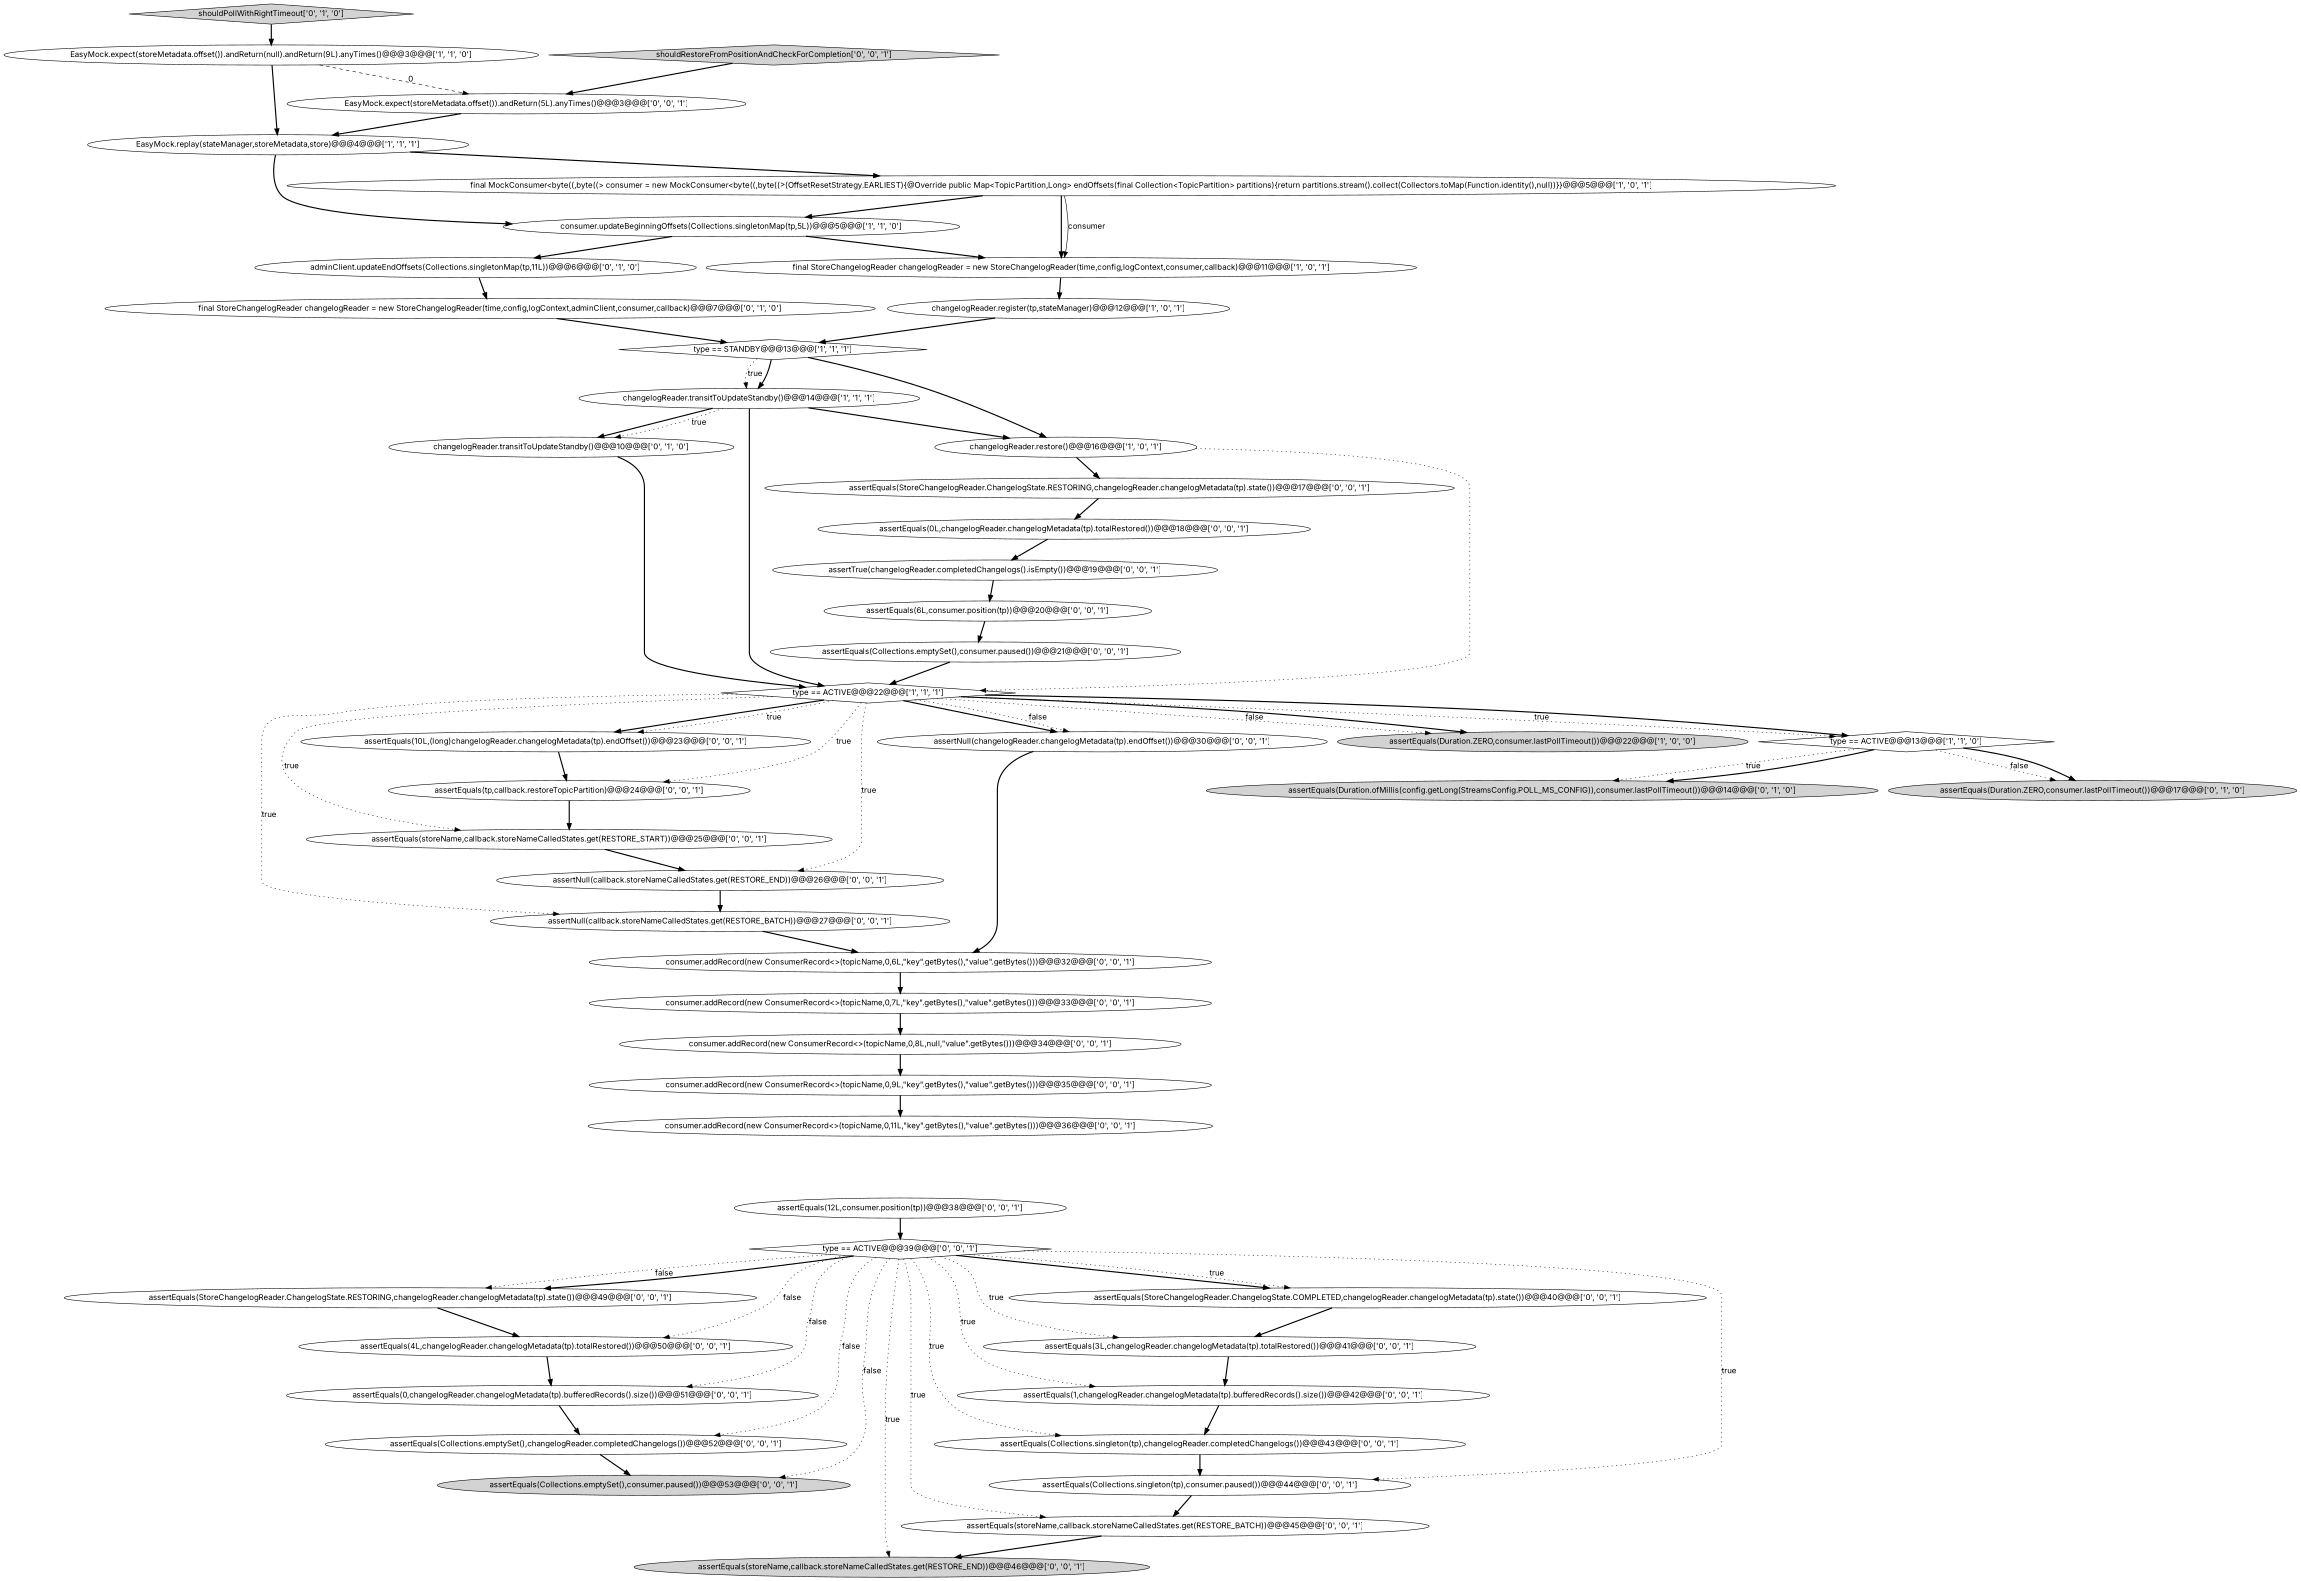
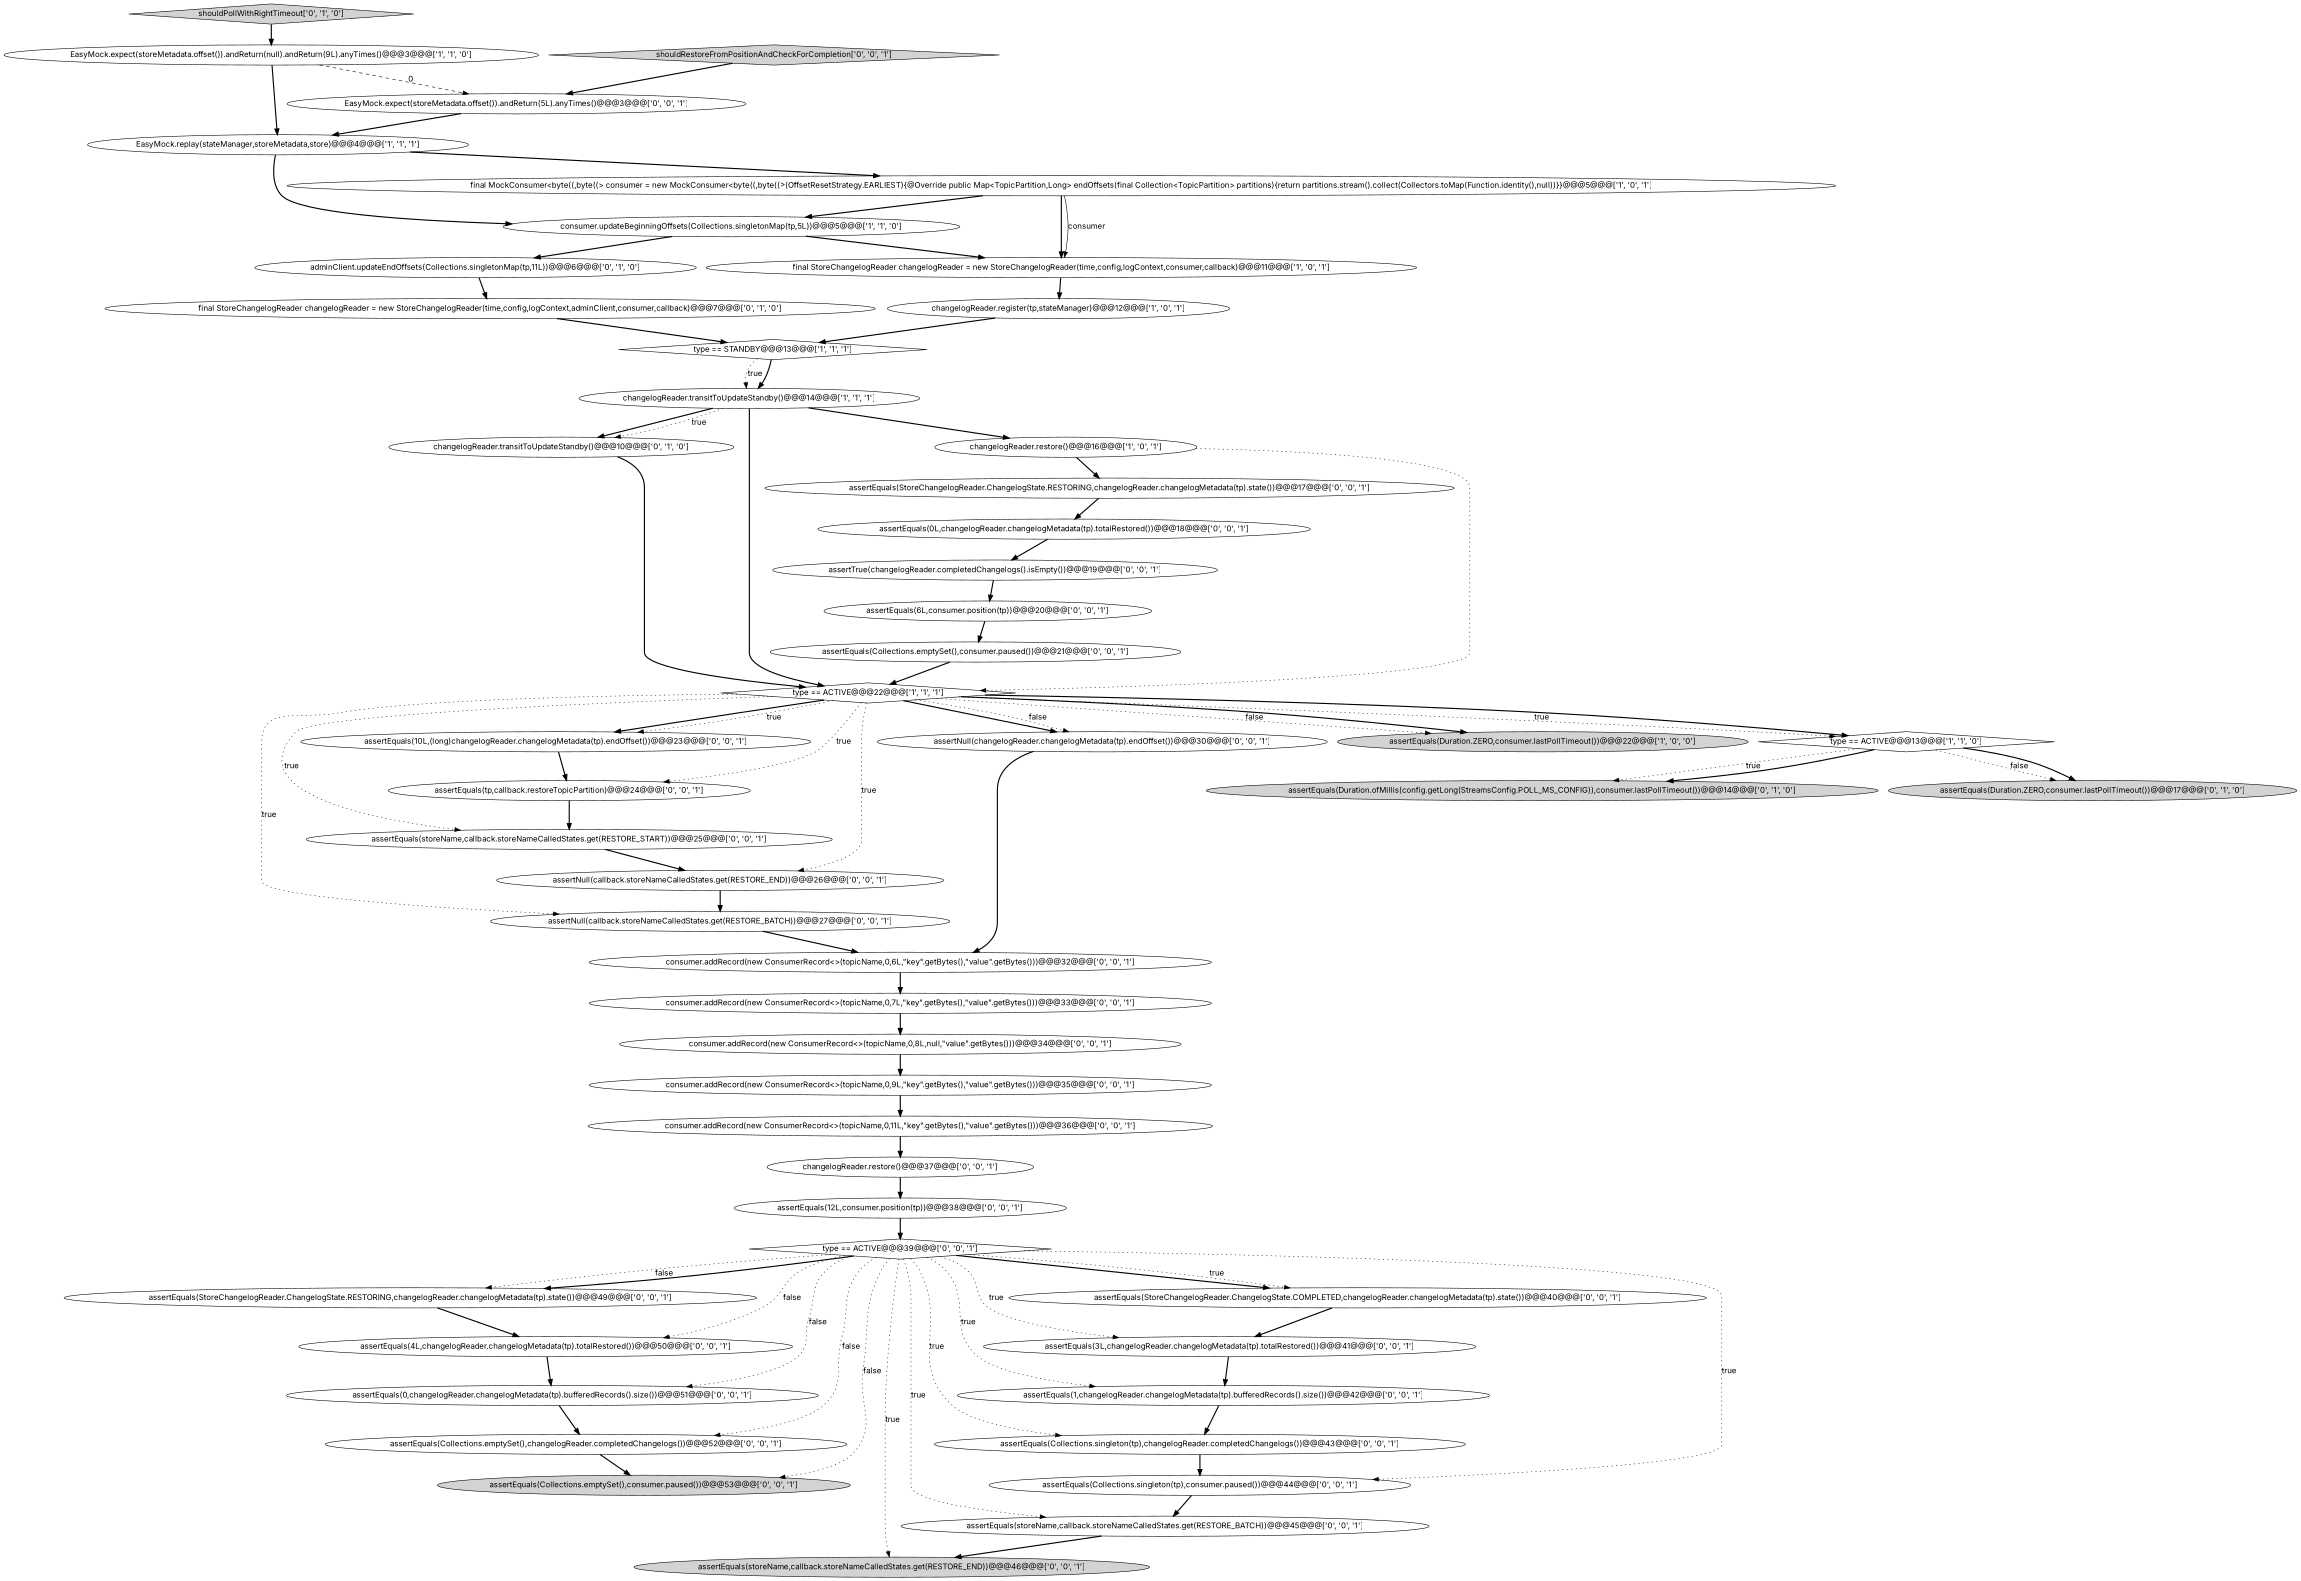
edge "type == STANDBY@@@13@@@['1', '1', '1']" -> "changelogReader.restore()@@@16@@@['1', '0', '1']": removed
node "changelogReader.restore()@@@37@@@['0', '0', '1']": added
